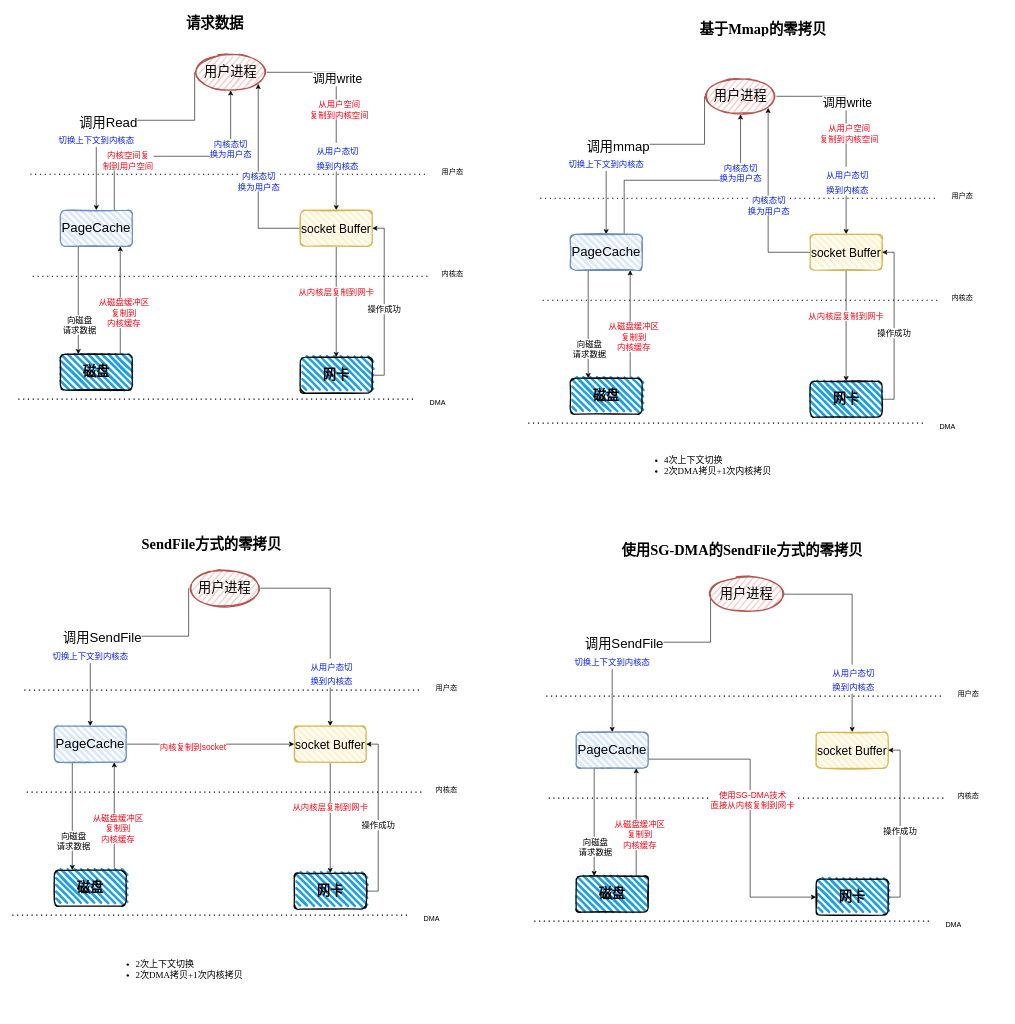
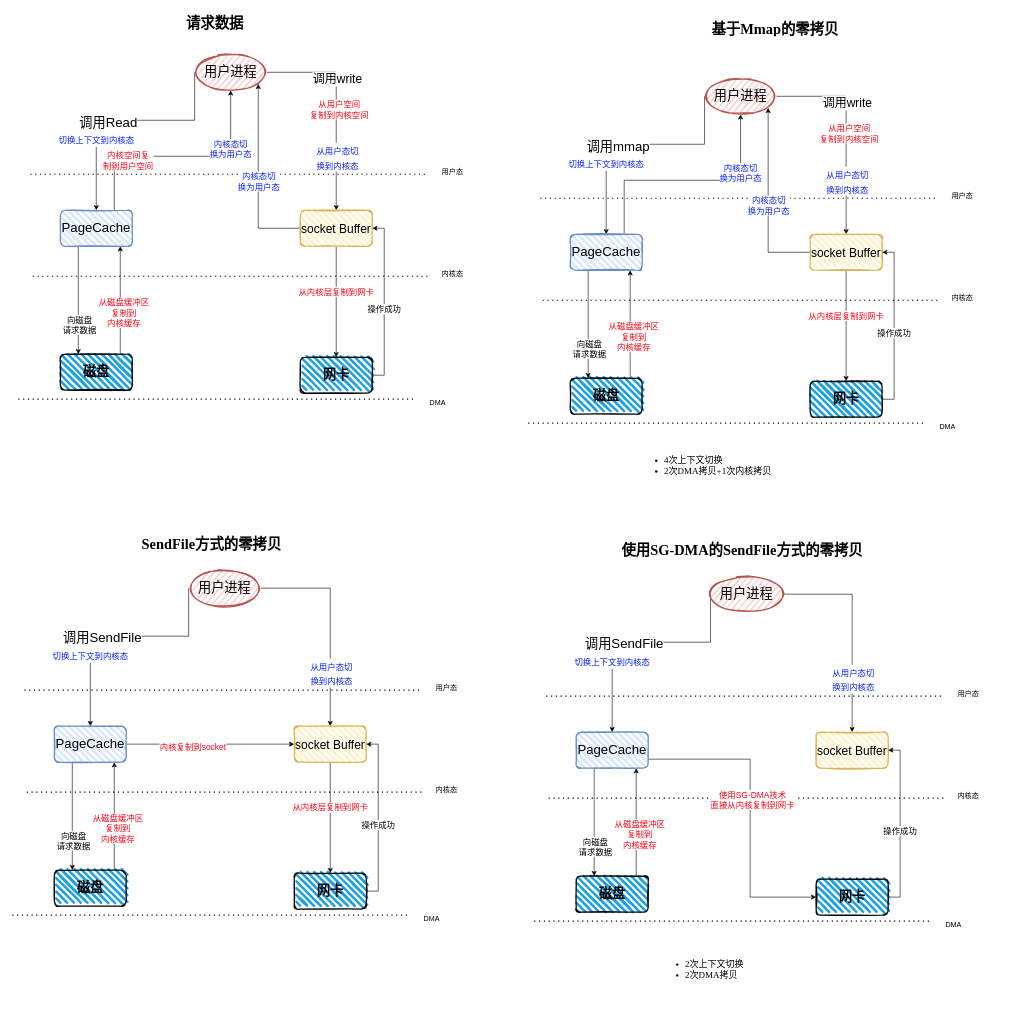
node "基于Mmap的零拷贝": moved (800, 27) -> (812, 27)
node "2次上下文切换 2次DMA拷贝+1次内核拷贝": removed
node "2次上下文切换 2次DMA拷贝": added
